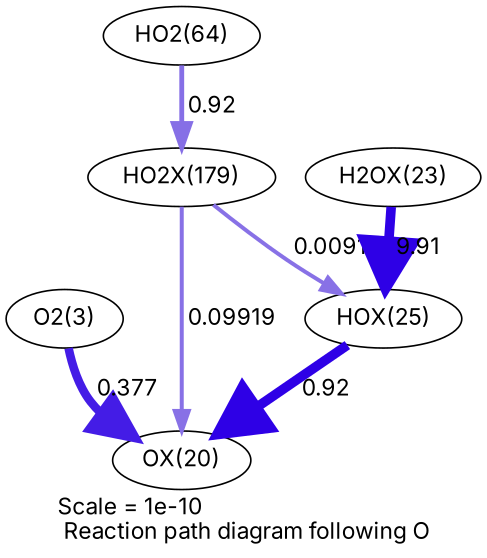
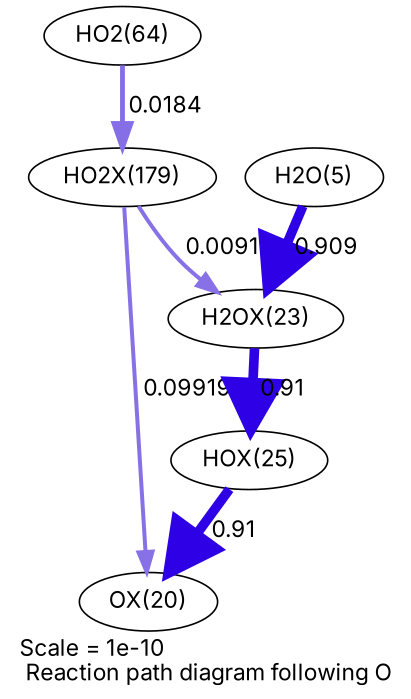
edge "HO2(64)" -> "HO2X(179)": label " 0.92" -> " 0.0184"
node "H2O(5)": added
edge "HO2X(179)" -> "HOX(25)": now "HO2X(179)" -> "H2OX(23)"
edge "H2OX(23)" -> "HOX(25)": label " 9.91" -> " 0.91"
node "O2(3)": removed
edge "HOX(25)" -> "OX(20)": label " 0.92" -> " 0.91"
